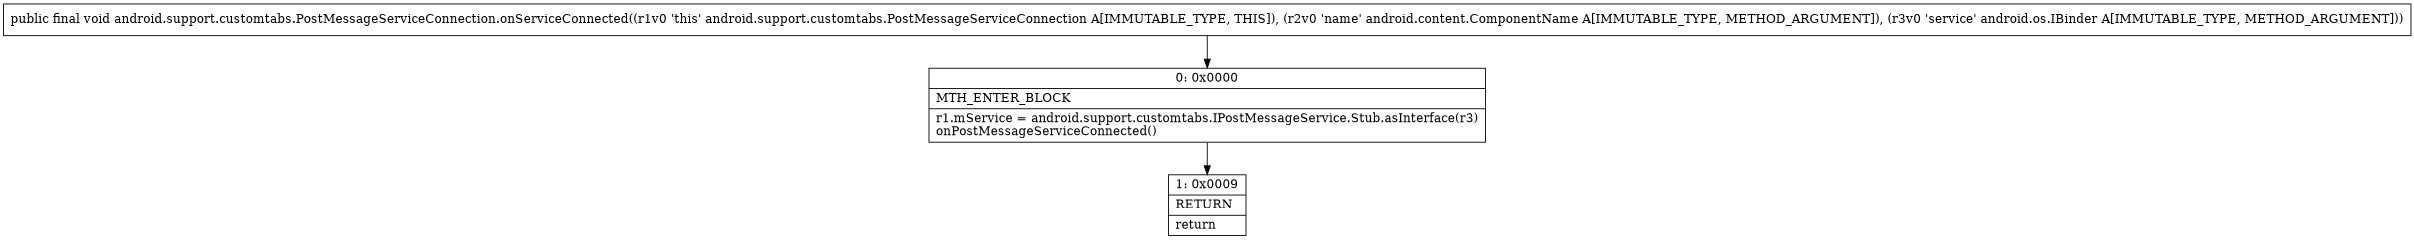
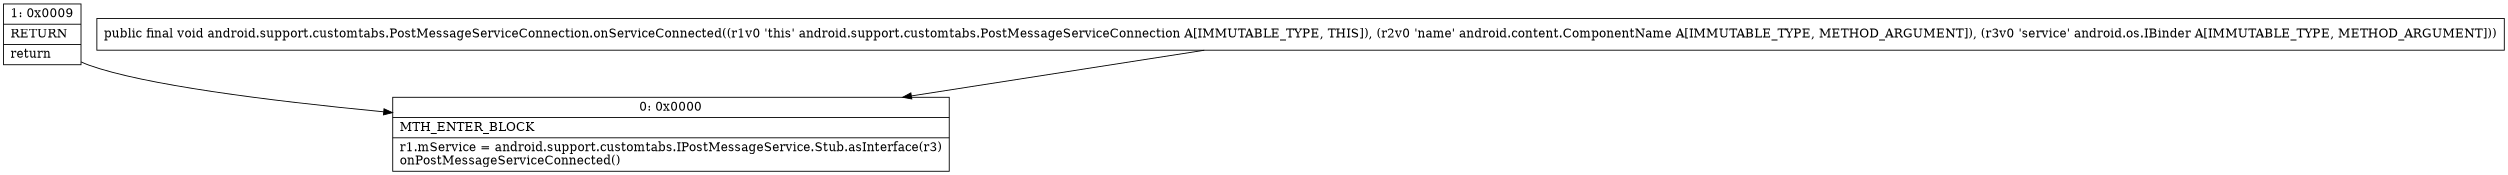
edge "0: 0x0000" -> "1: 0x0009": reversed
